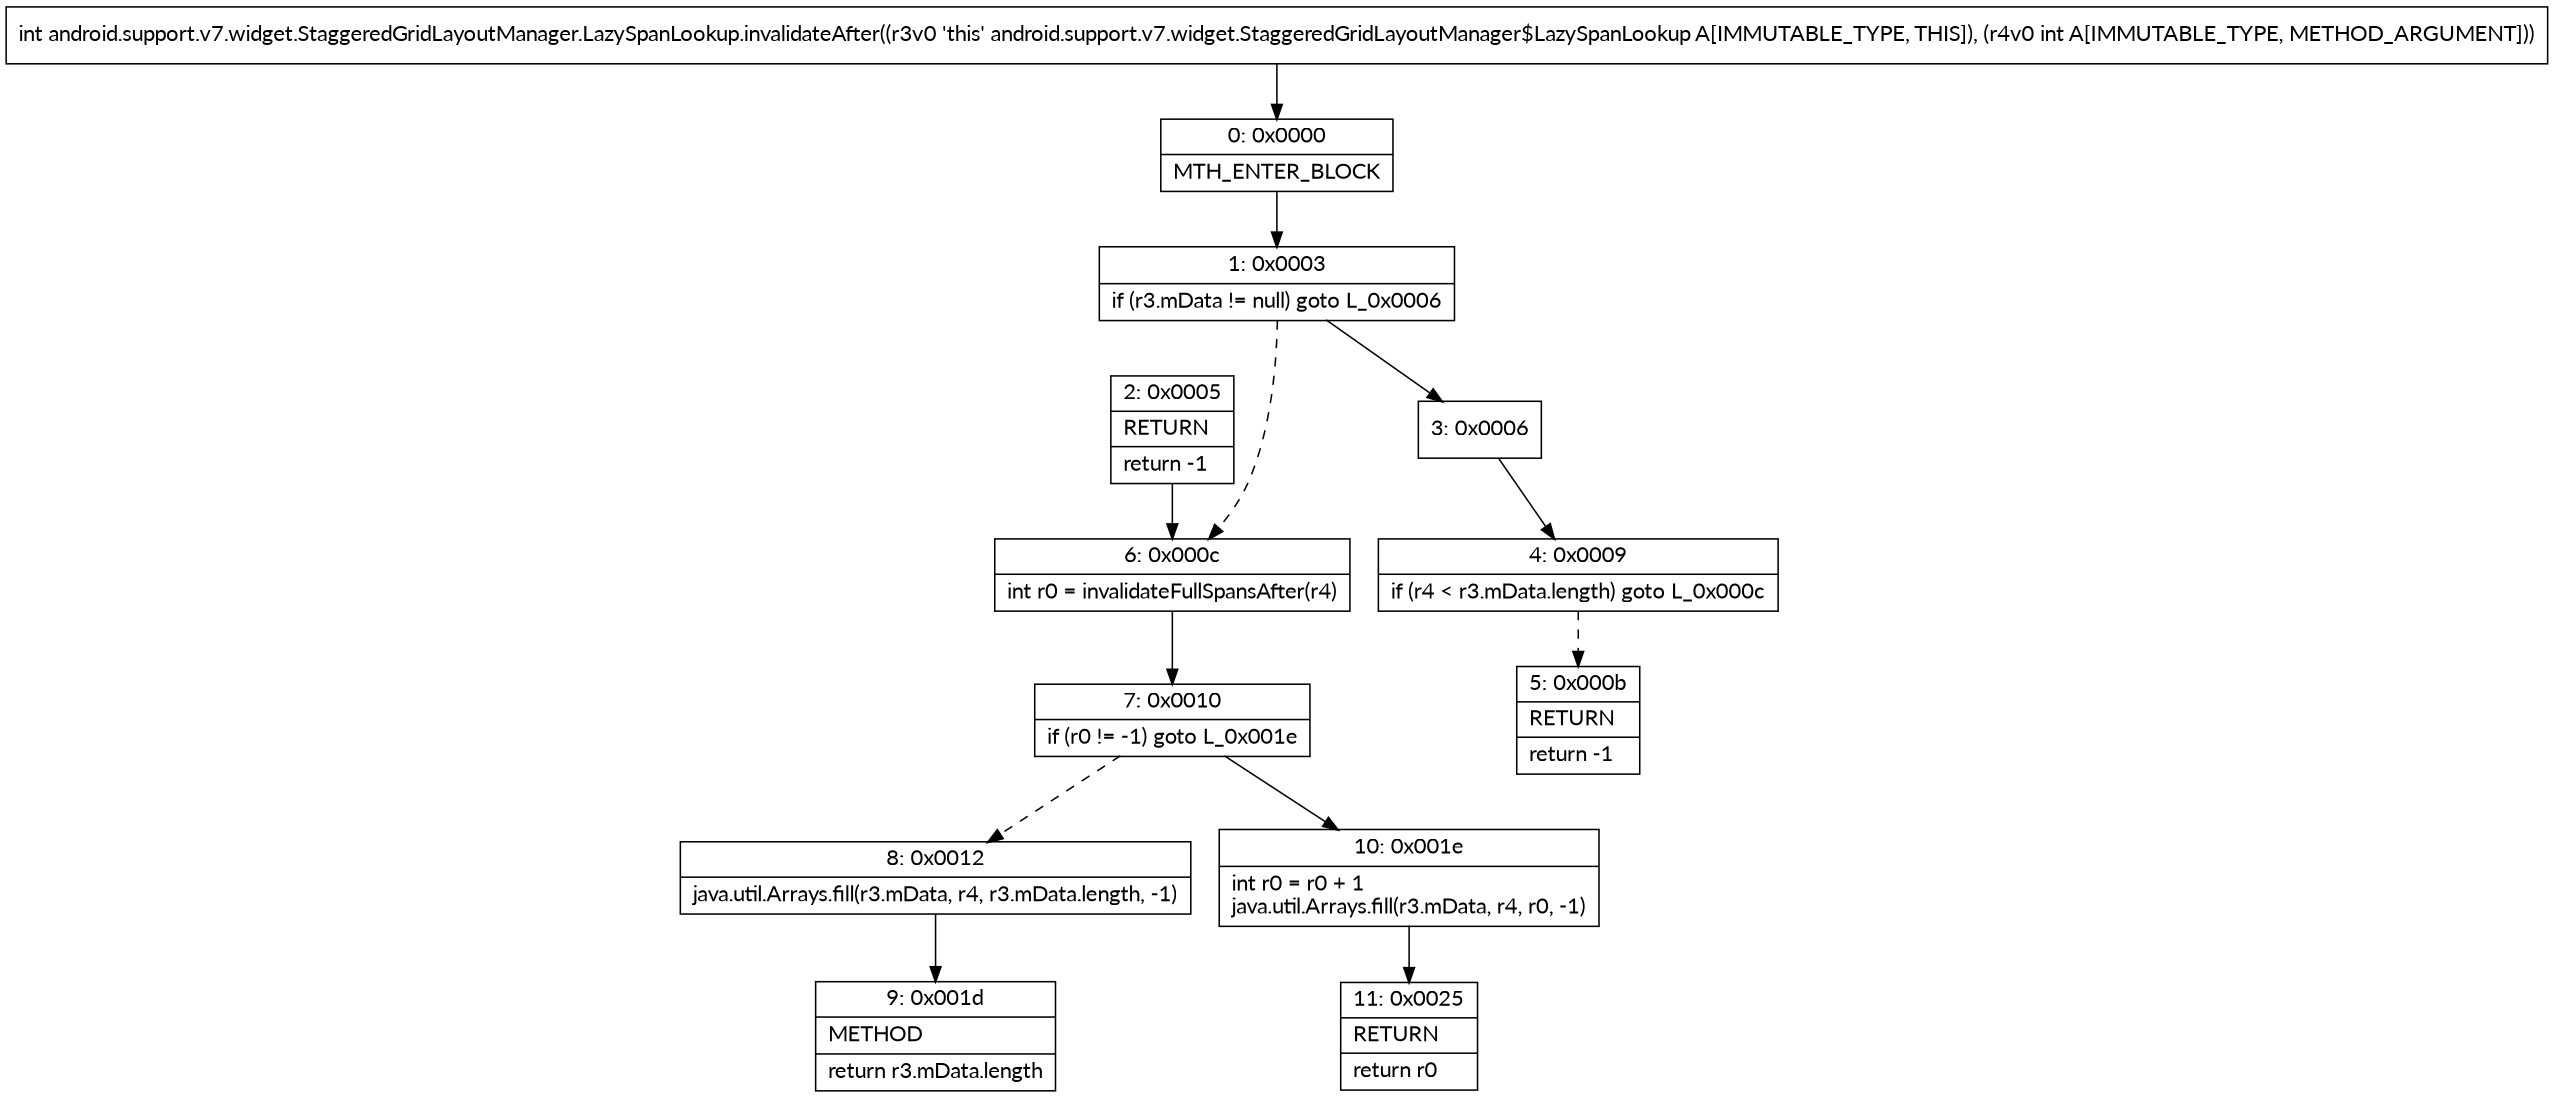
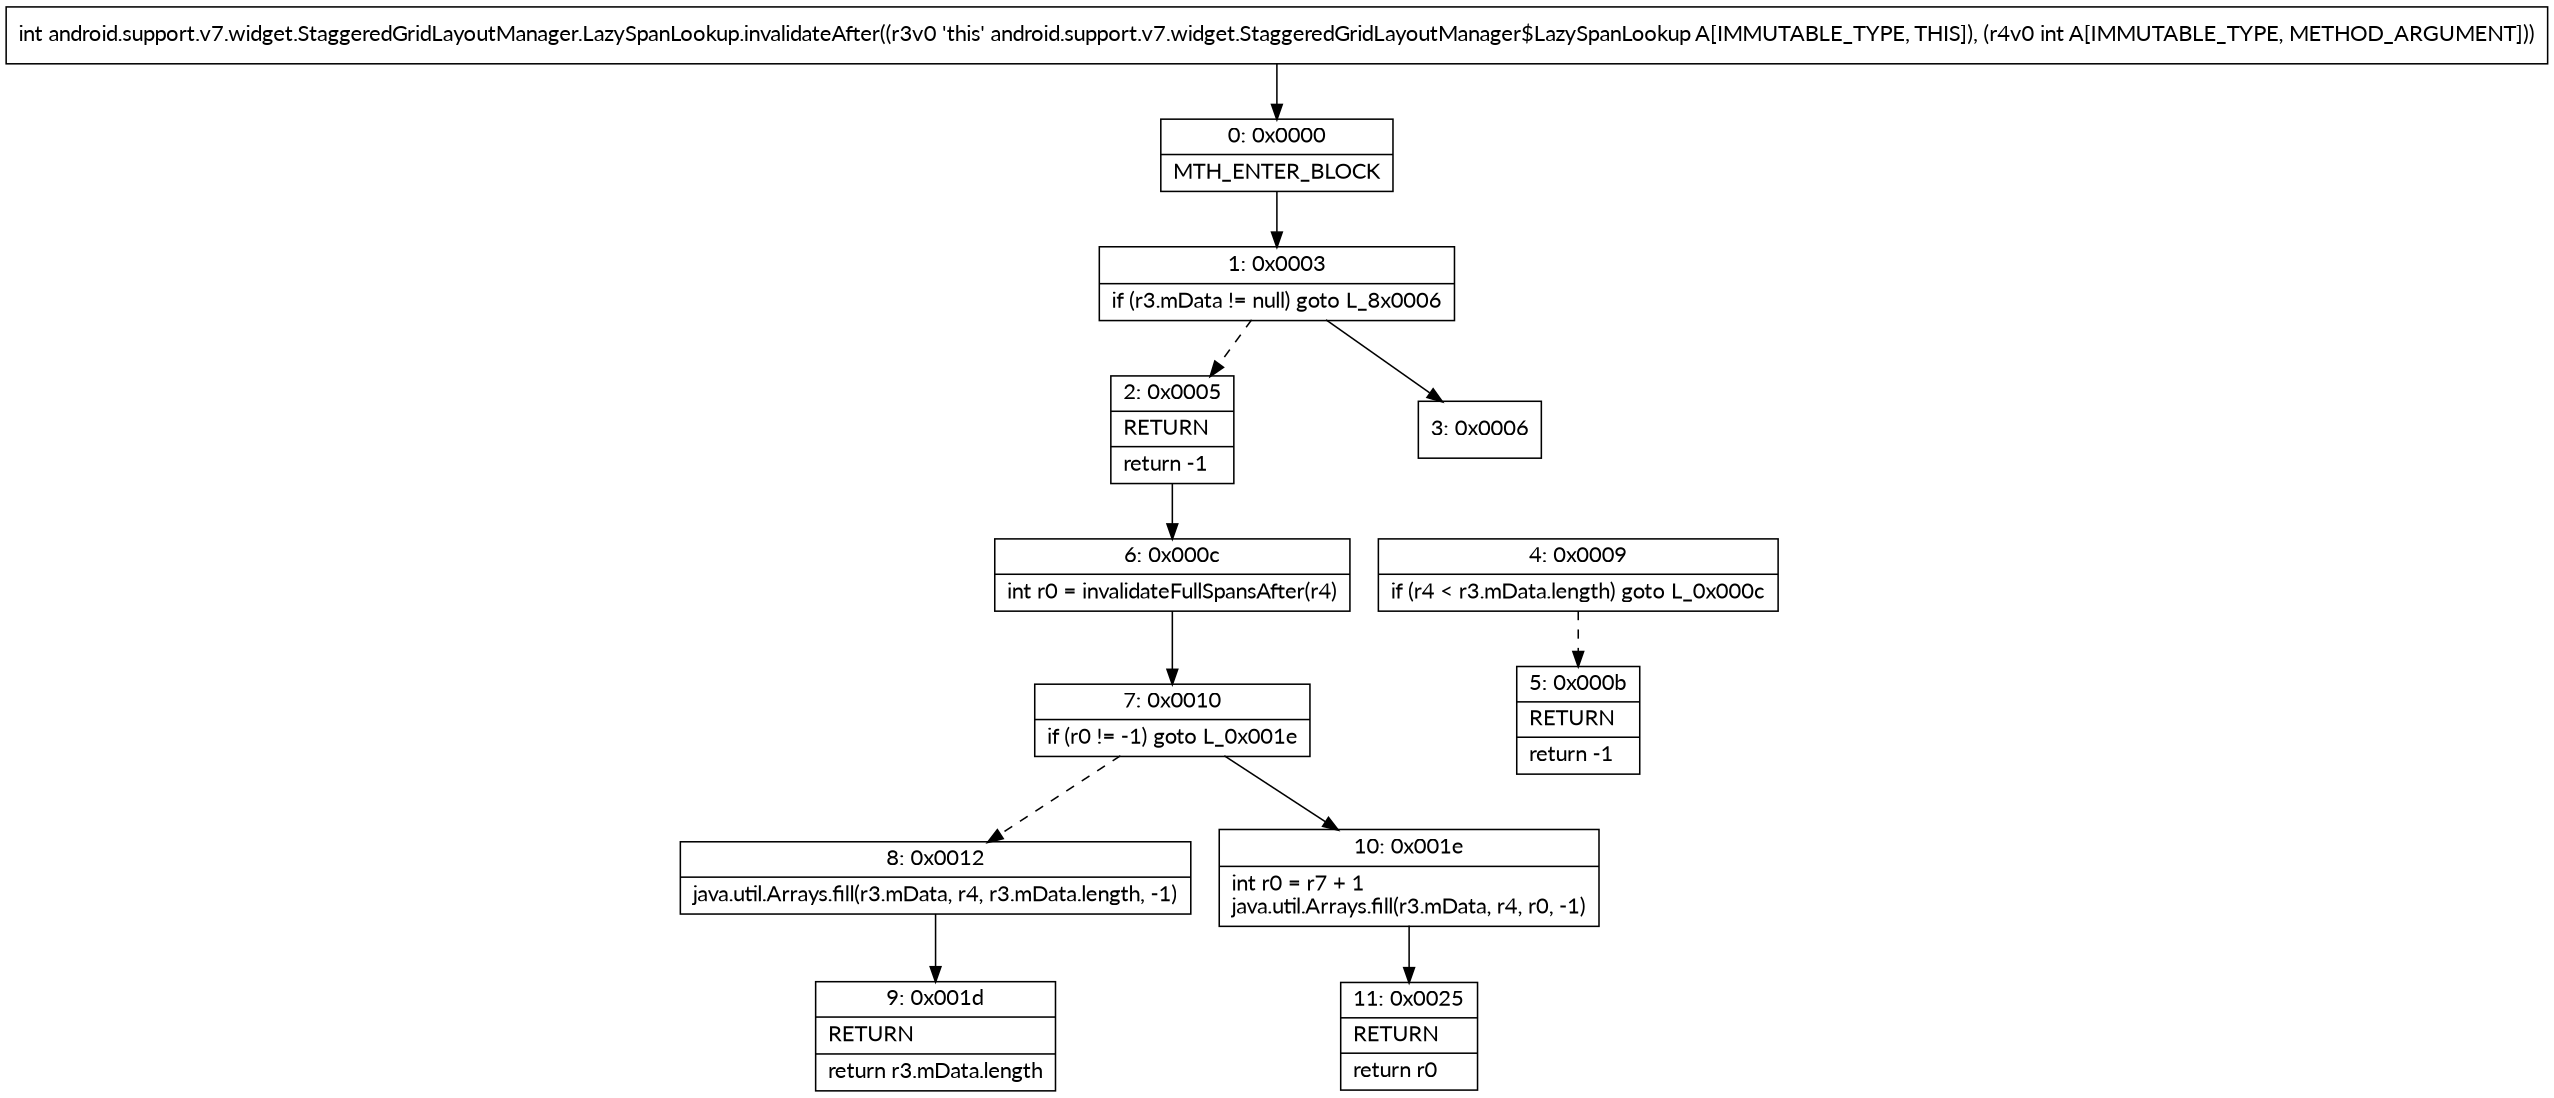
node "1: 0x0003": text "if (r3.mData != null) goto L_0x0006" -> "if (r3.mData != null) goto L_8x0006"
edge "1: 0x0003" -> "6: 0x000c": now "1: 0x0003" -> "2: 0x0005"
edge "3: 0x0006" -> "4: 0x0009": removed
node "10: 0x001e": text "int r0 = r0 + 1" -> "int r0 = r7 + 1"
node "9: 0x001d": text "METHOD" -> "RETURN"
